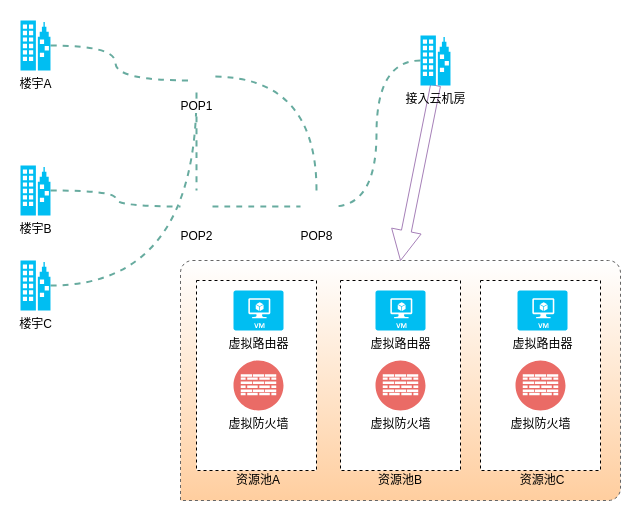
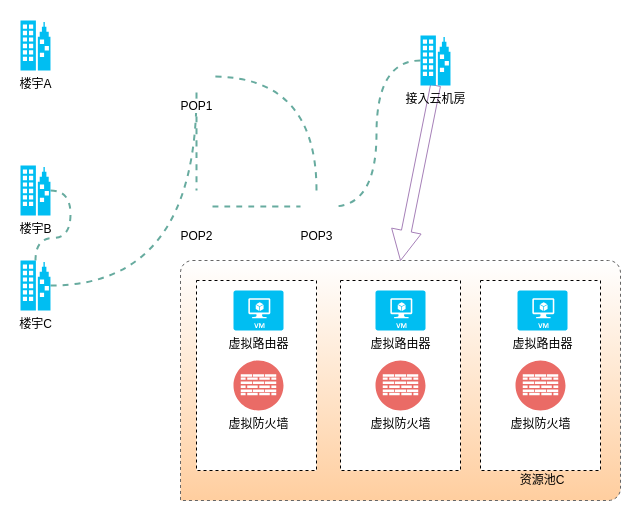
edge "楼宇A" -- "POP1": removed
edge "楼宇B" -- "POP2": now "楼宇B" -- "楼宇C"
node "POP8": label "POP8" -> "POP3"
node "资源池A": removed
node "资源池B": removed
